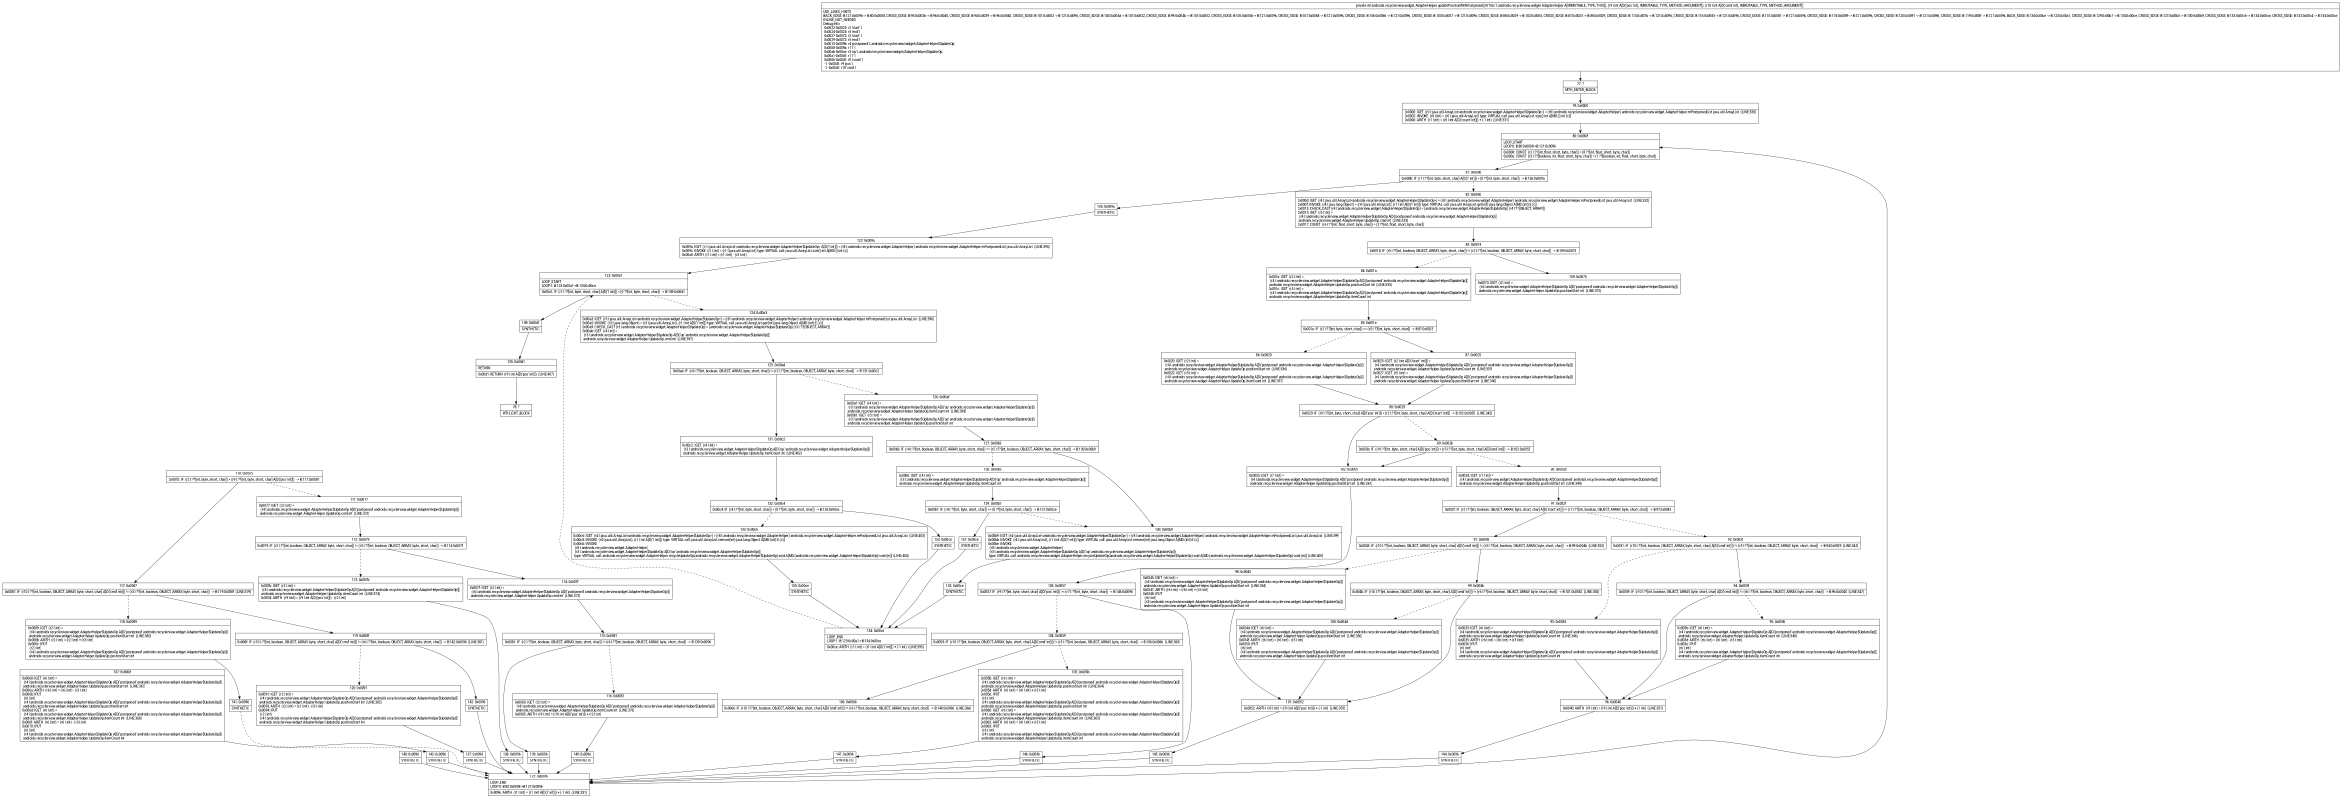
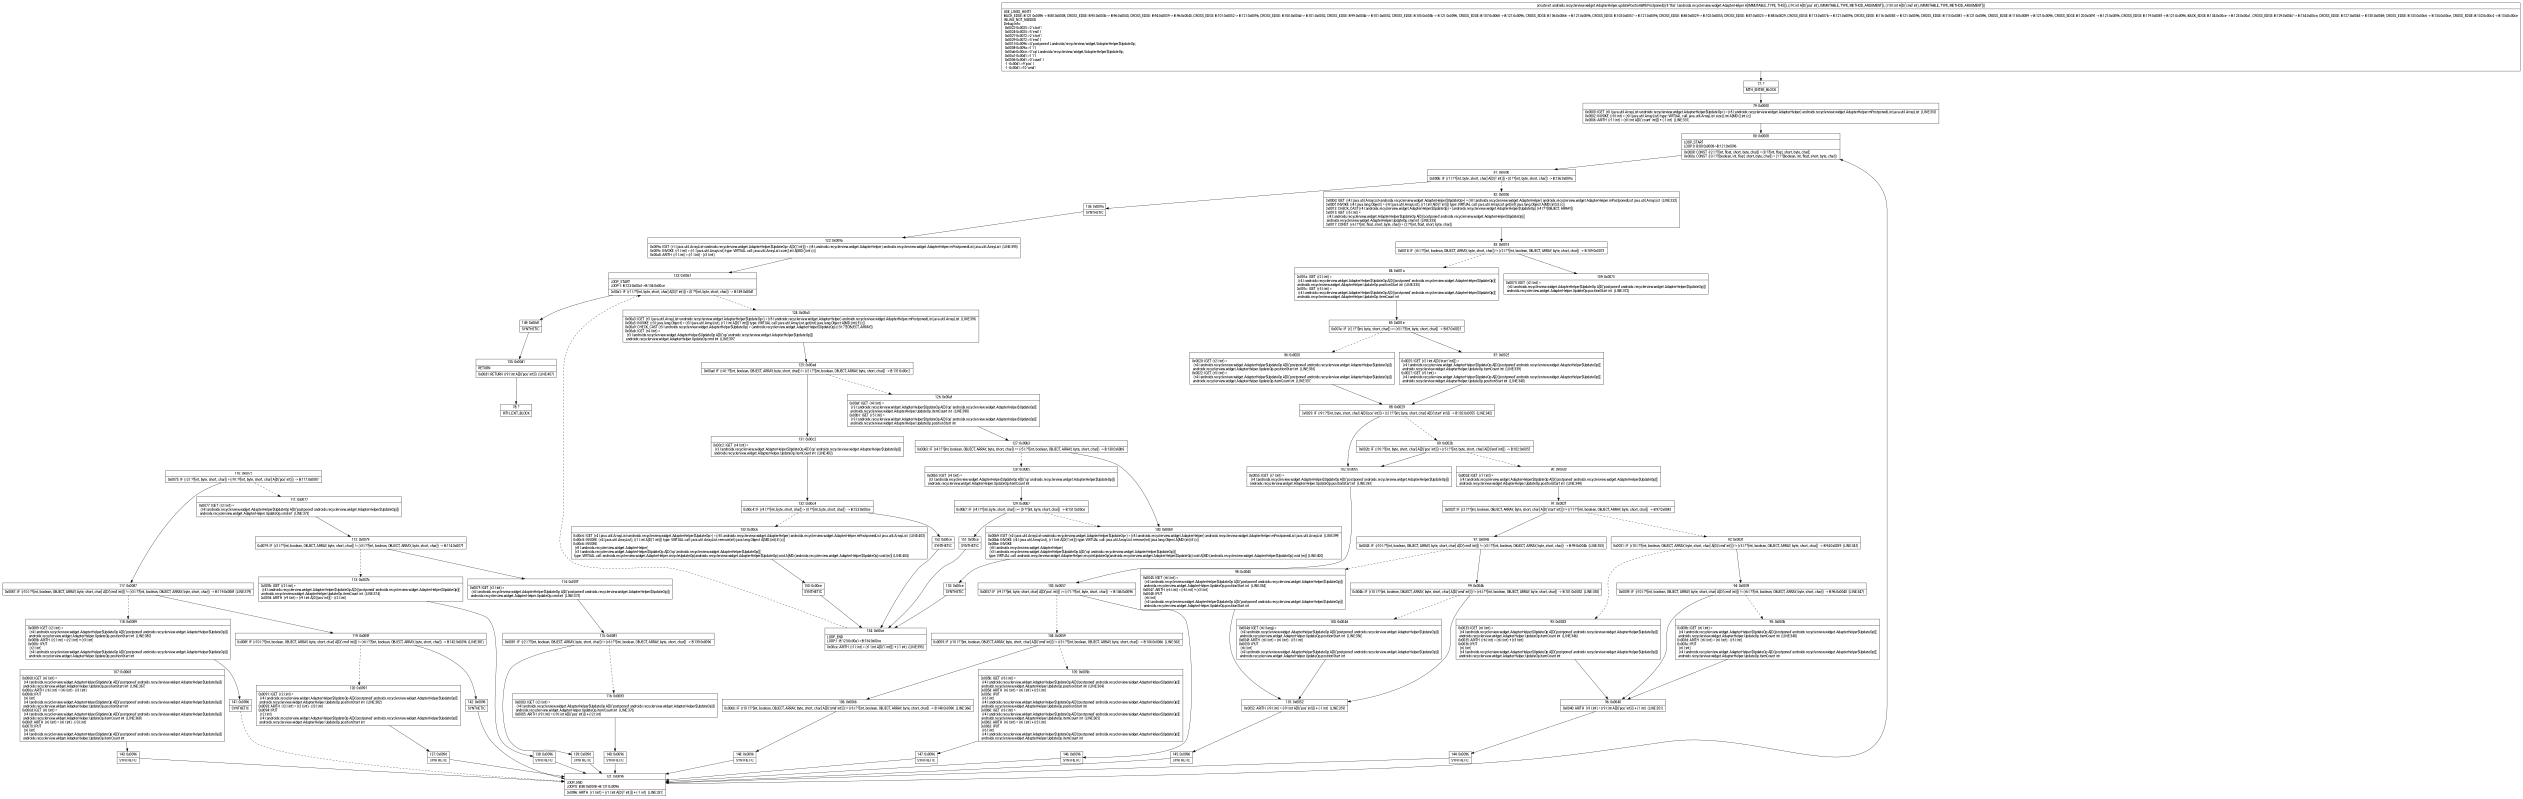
node "100: 0x004d": text "0x004d: IGET  (r6 I:int) =" -> "0x004d: IGET  (r6 I:lang) ="
edge "106: 0x0066" -> "148: 0x0096": added
